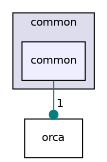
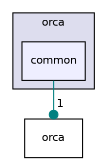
cluster "common": label "common" -> "orca"
